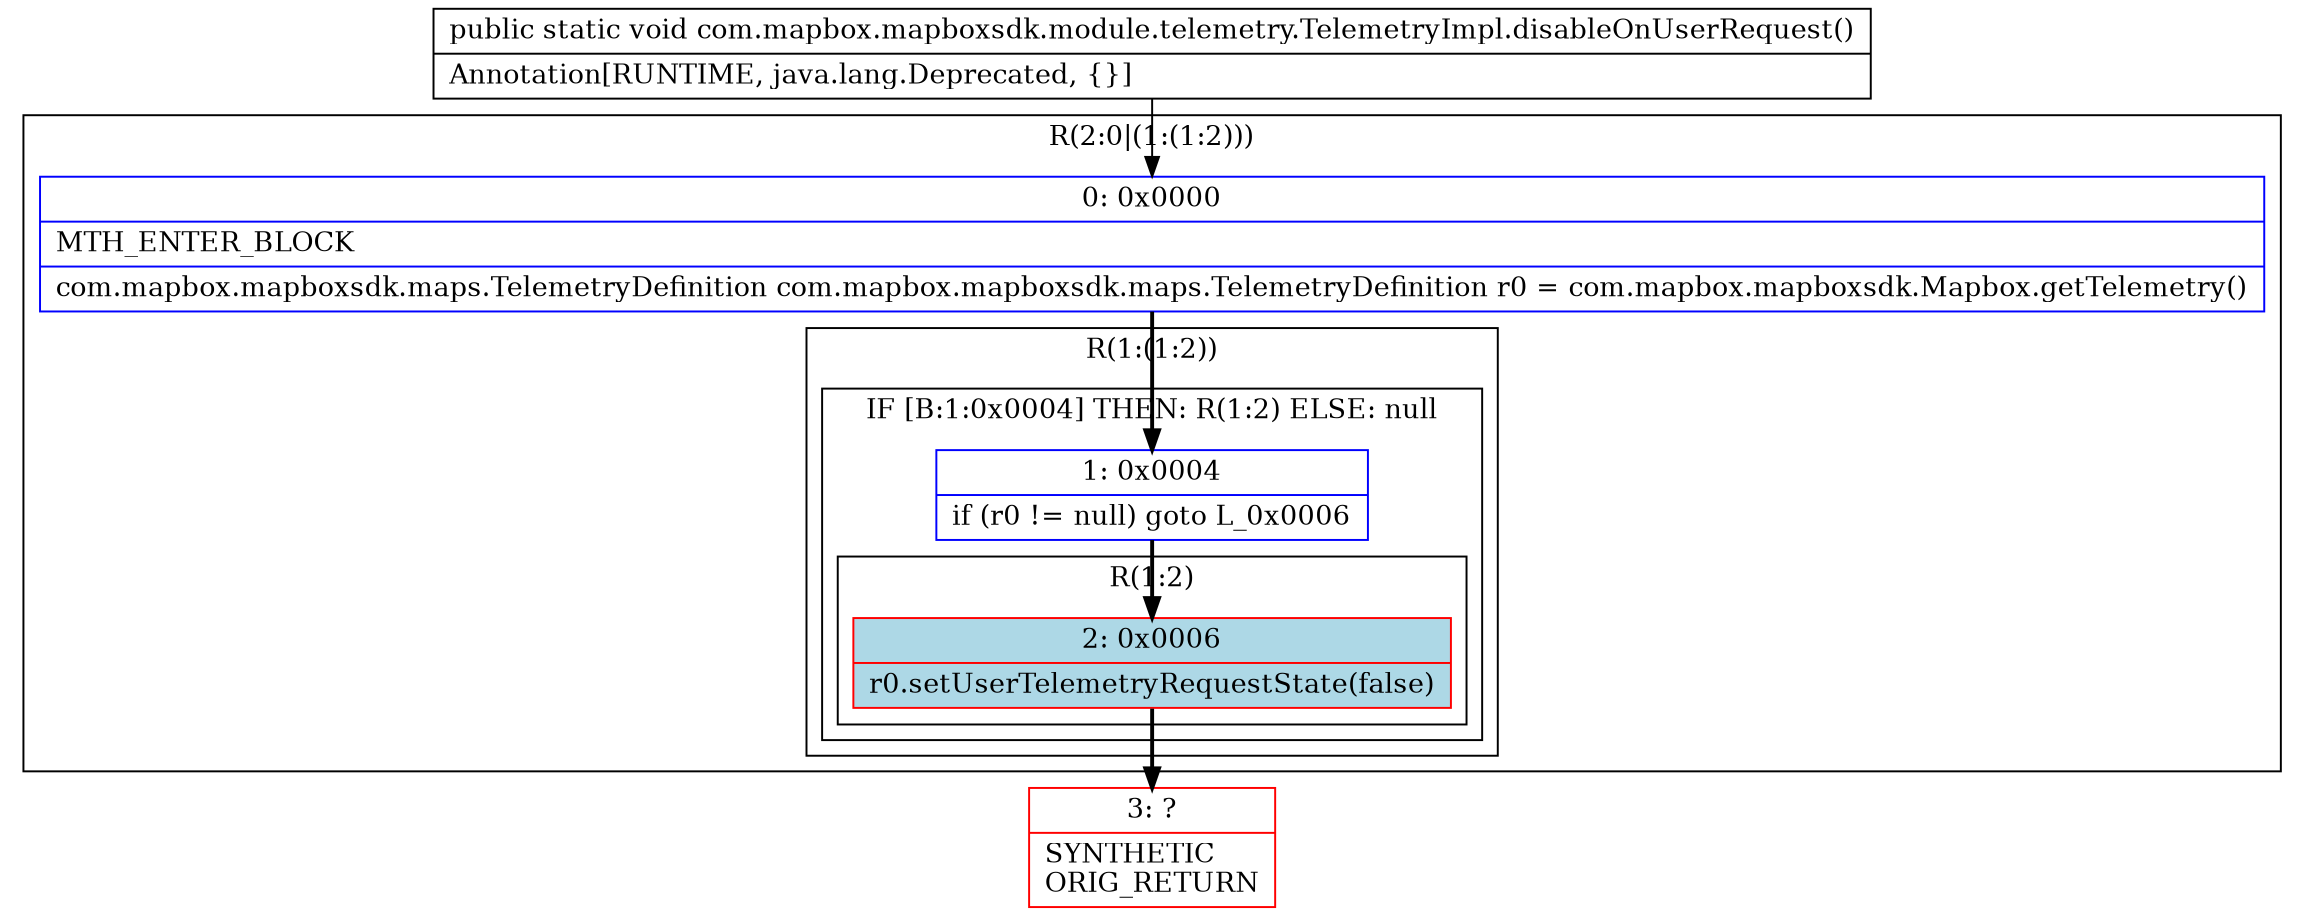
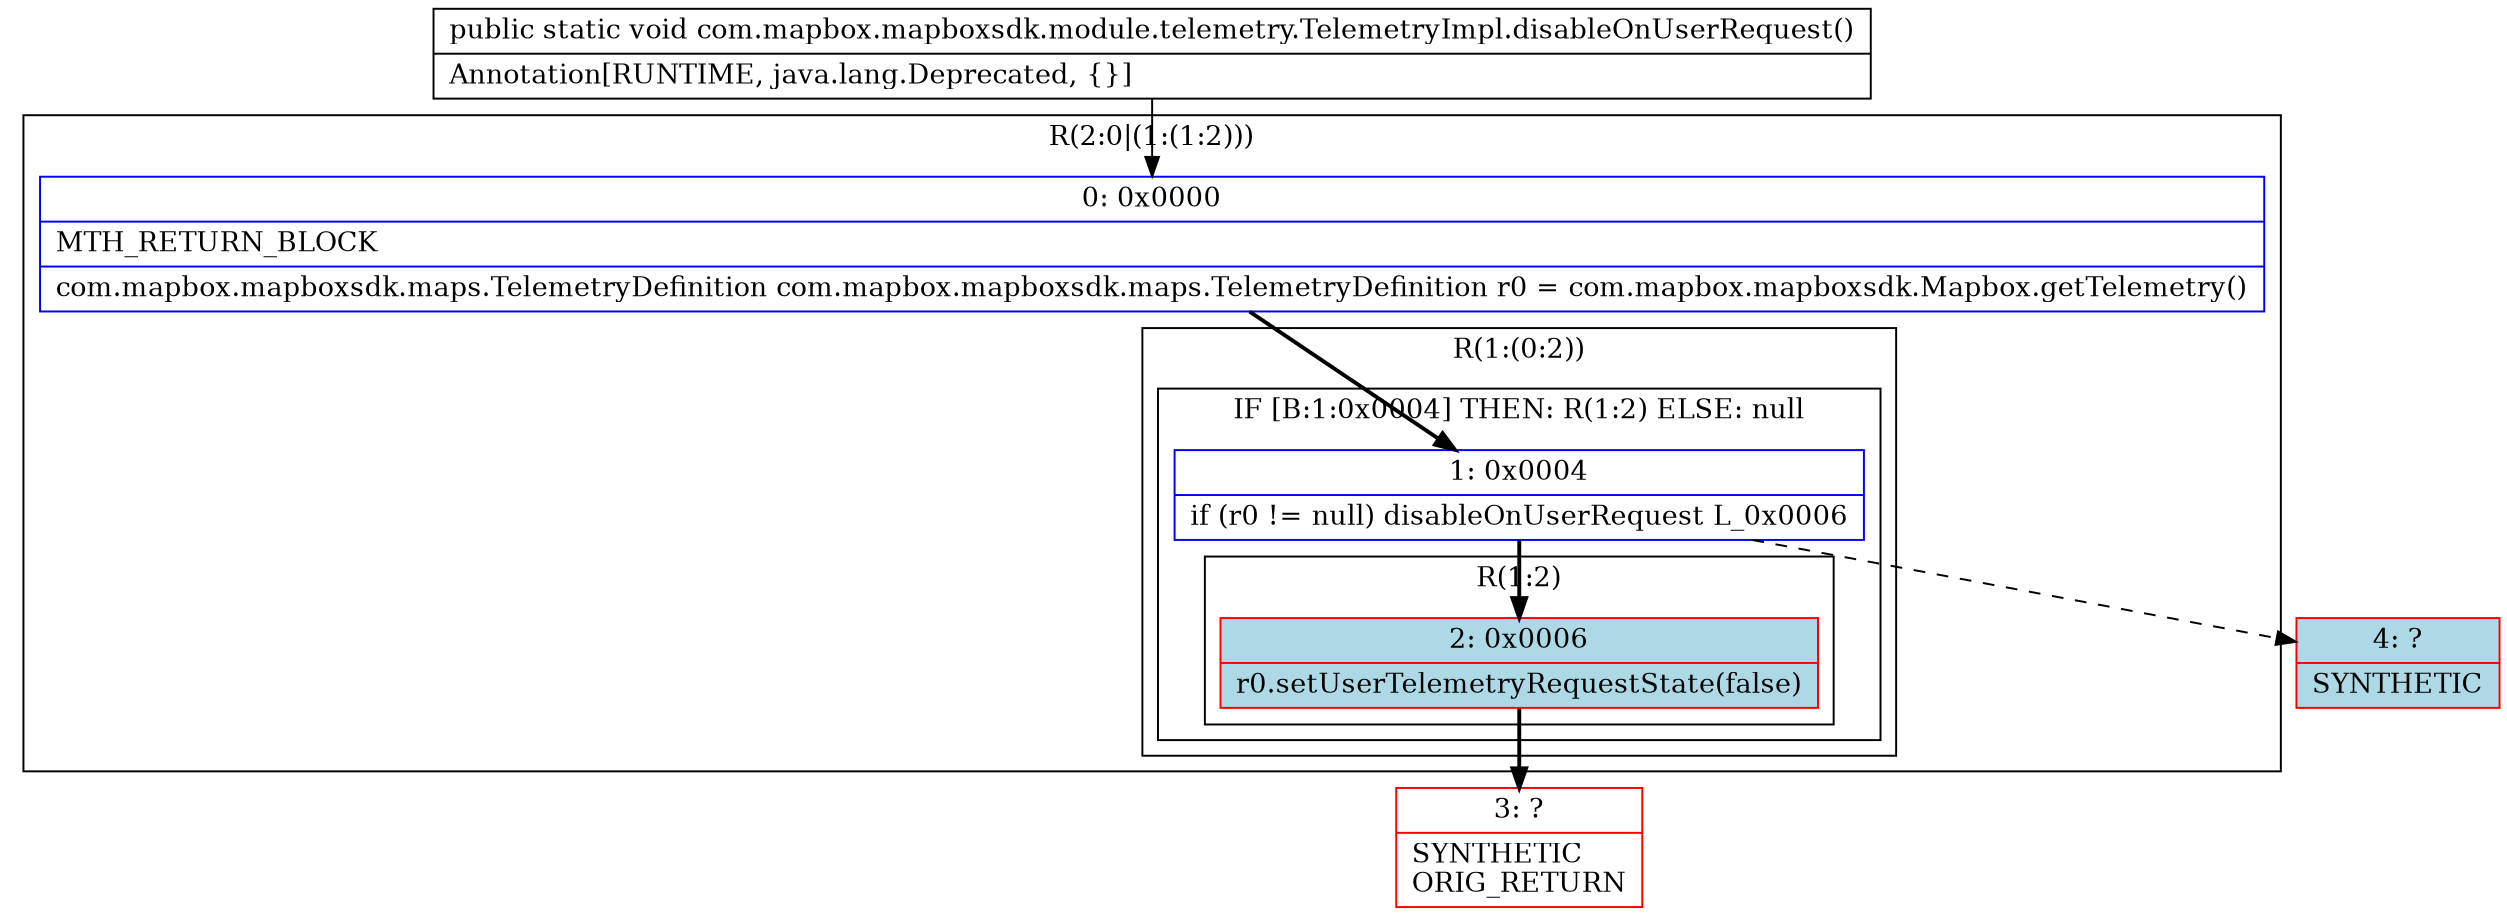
node "0: 0x0000": text "MTH_ENTER_BLOCK" -> "MTH_RETURN_BLOCK"
cluster "R(1:(1:2))": label "R(1:(1:2))" -> "R(1:(0:2))"
node "1: 0x0004": text "if (r0 != null) goto L_0x0006" -> "if (r0 != null) disableOnUserRequest L_0x0006"
node "4: ?": added
